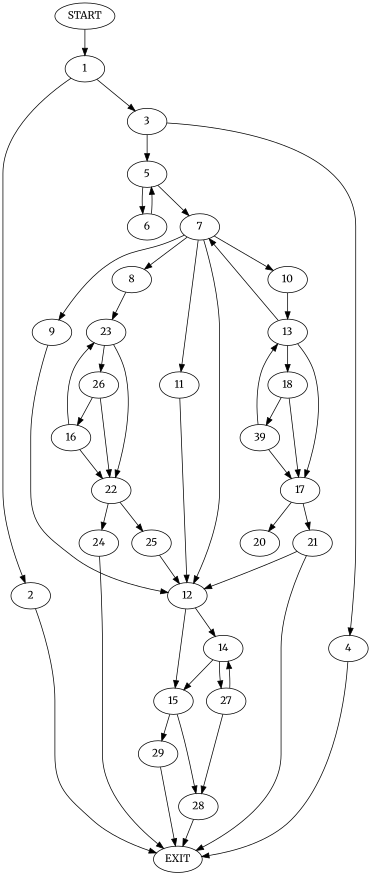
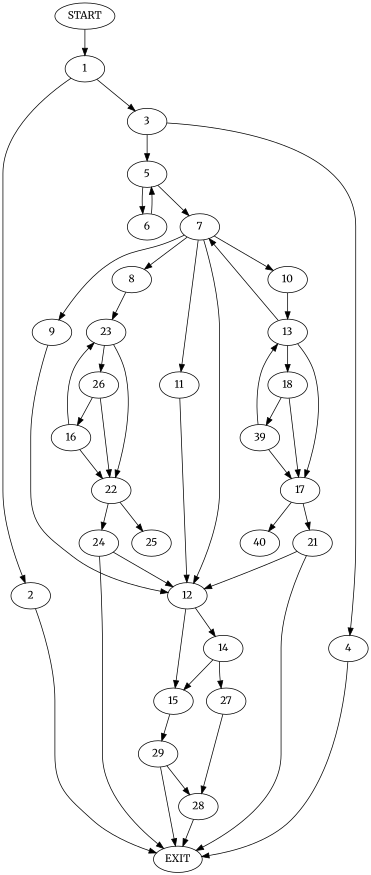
node "20": label "20" -> "40"
edge "25" -> "12": now "24" -> "12"
edge "27" -> "14": removed
edge "15" -> "28": now "29" -> "28"
